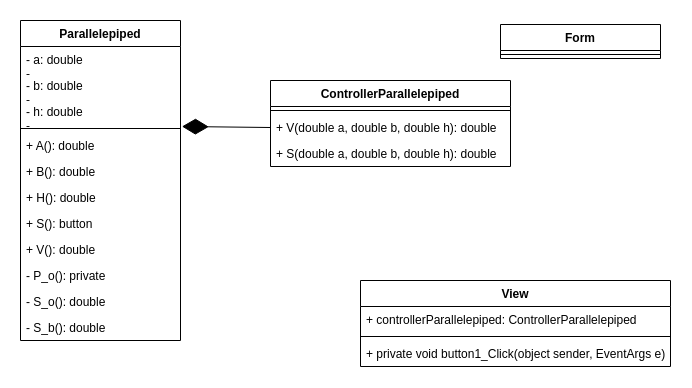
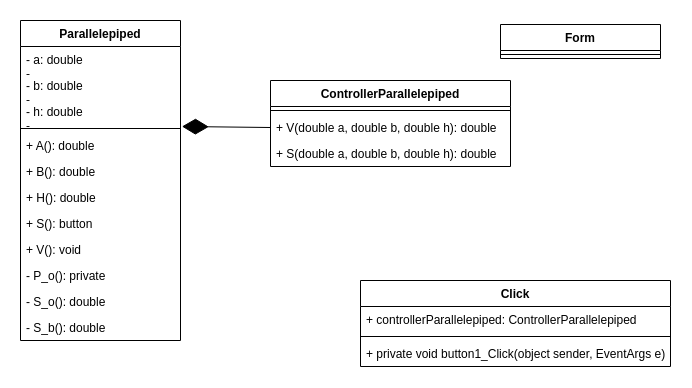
node "+ V(): double": label "+ V(): double" -> "+ V(): void"
node "View": label "View" -> "Click"
